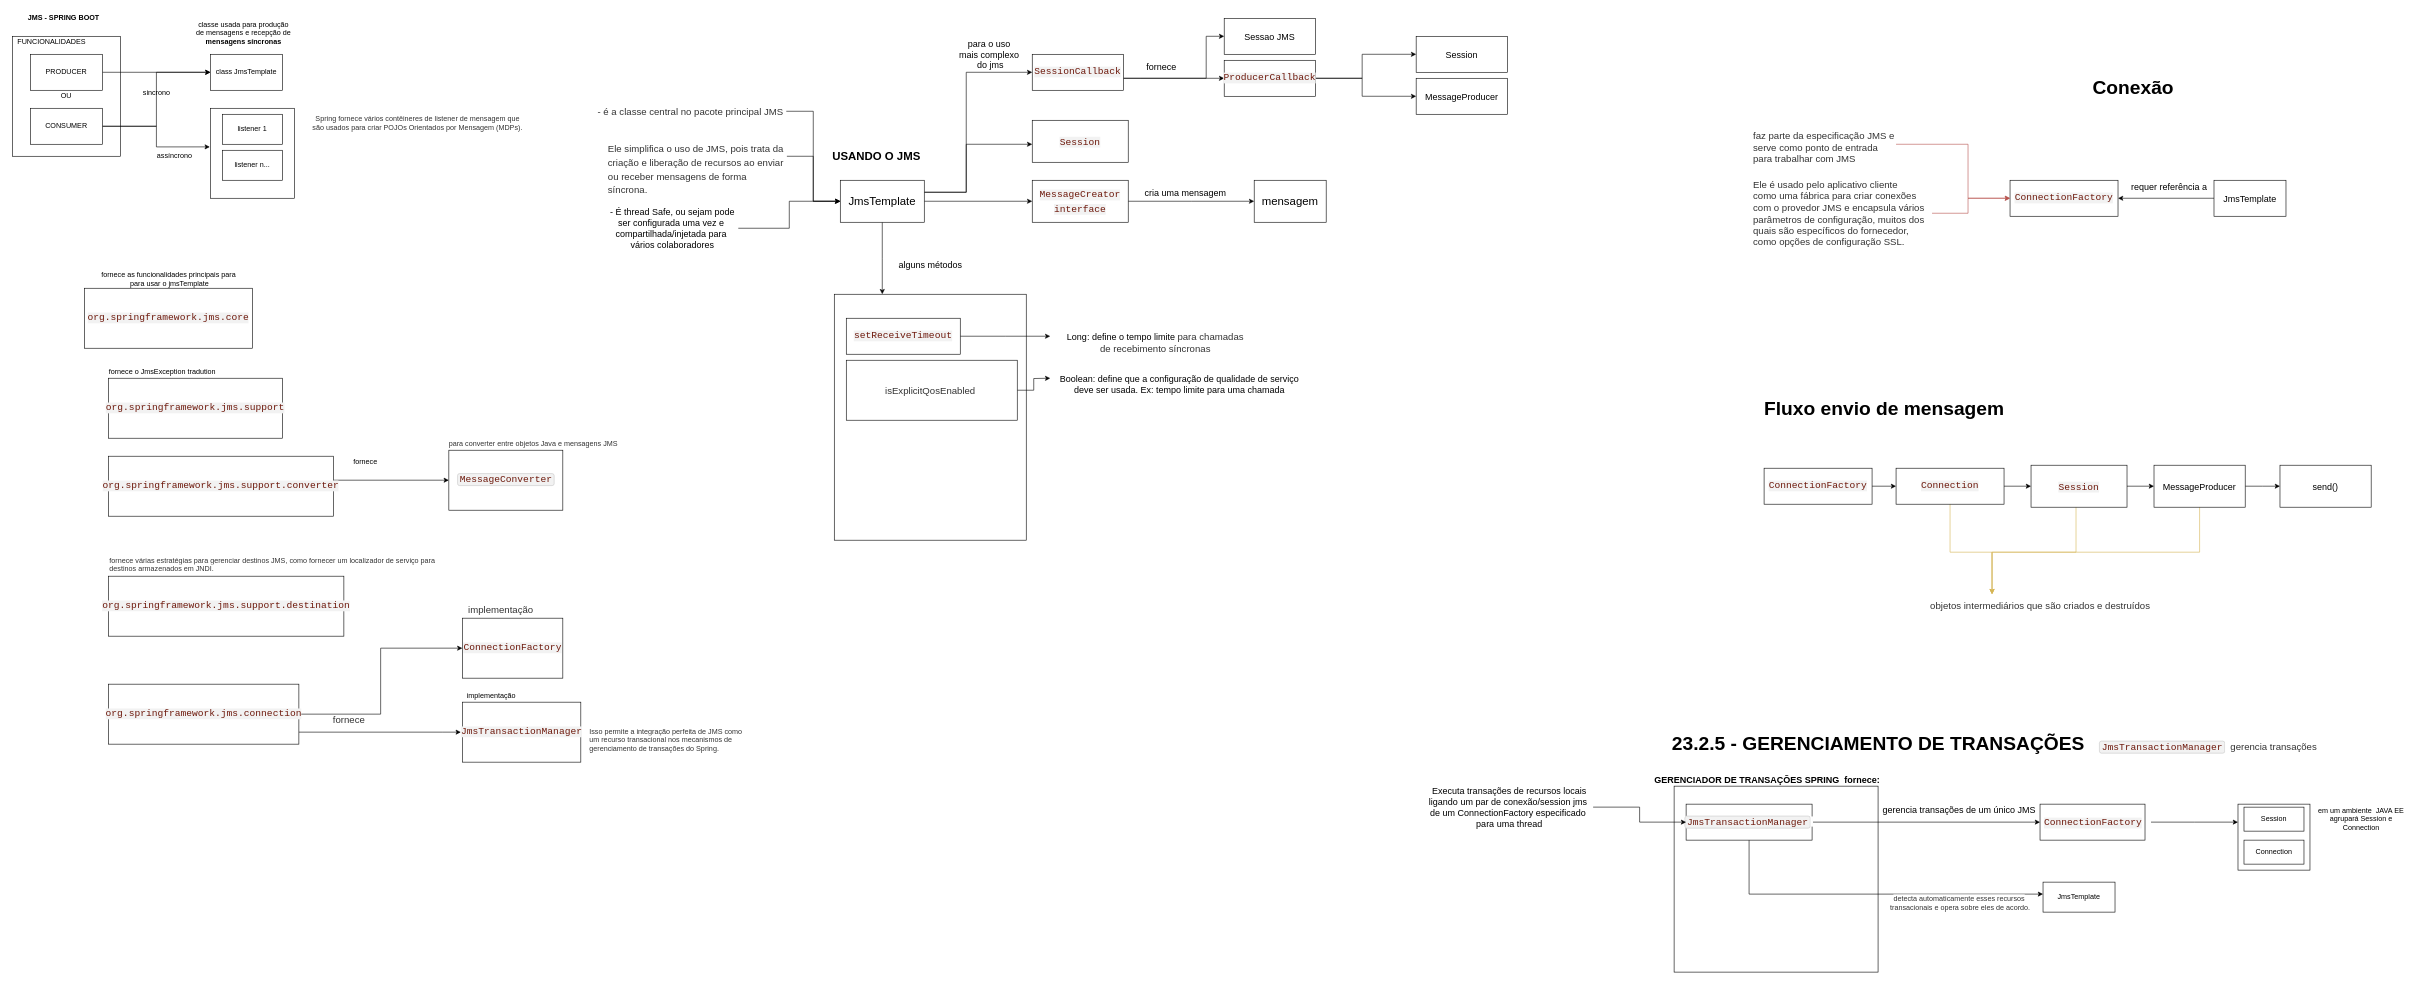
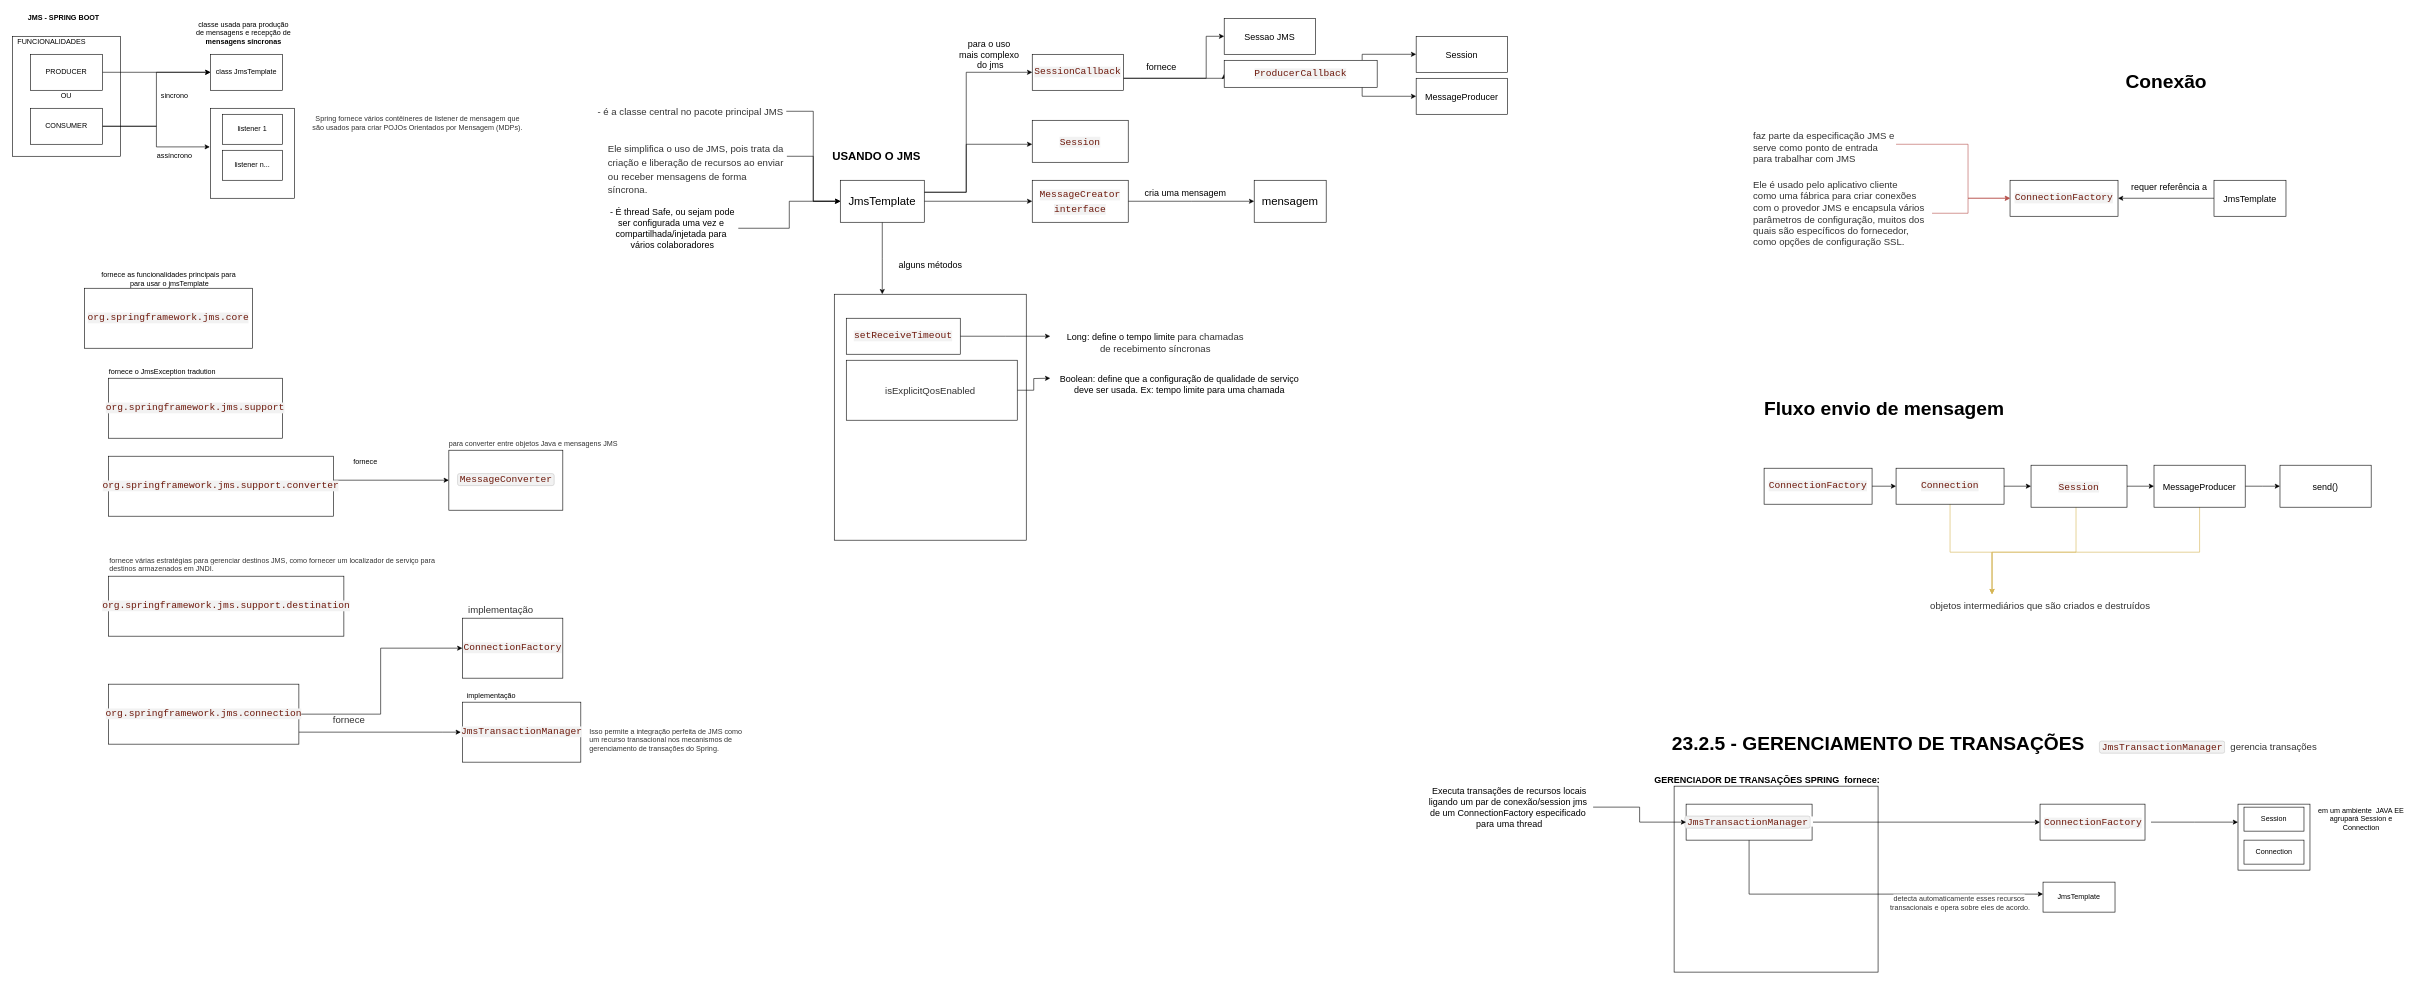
node "ProducerCallback": size 91x36 -> 153x27
node "Conexão": moved (2133, 87) -> (2166, 81)
node "sincrono": moved (156, 93) -> (174, 96)
node "gerencia transações de um único JMS": removed
